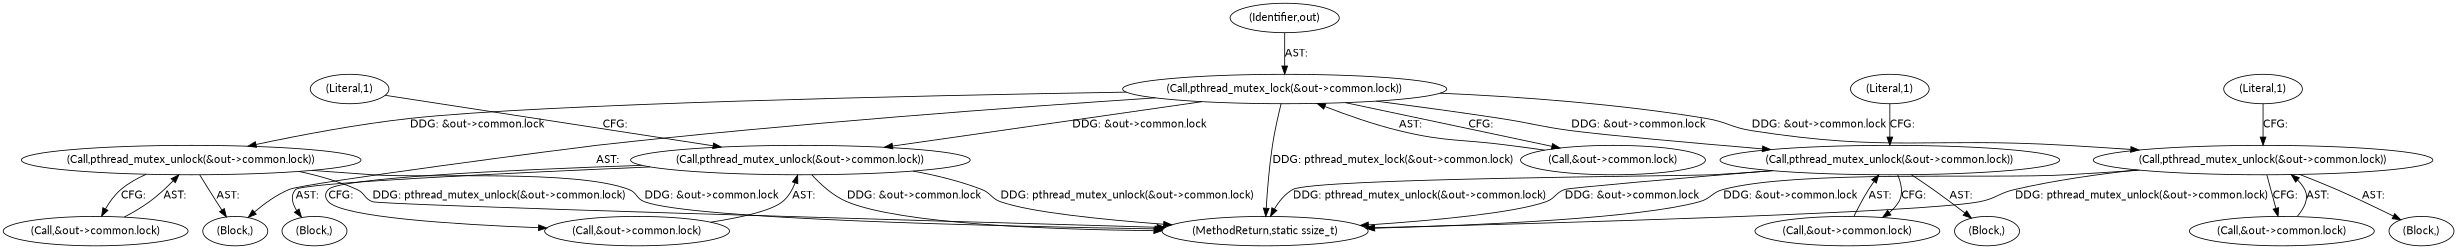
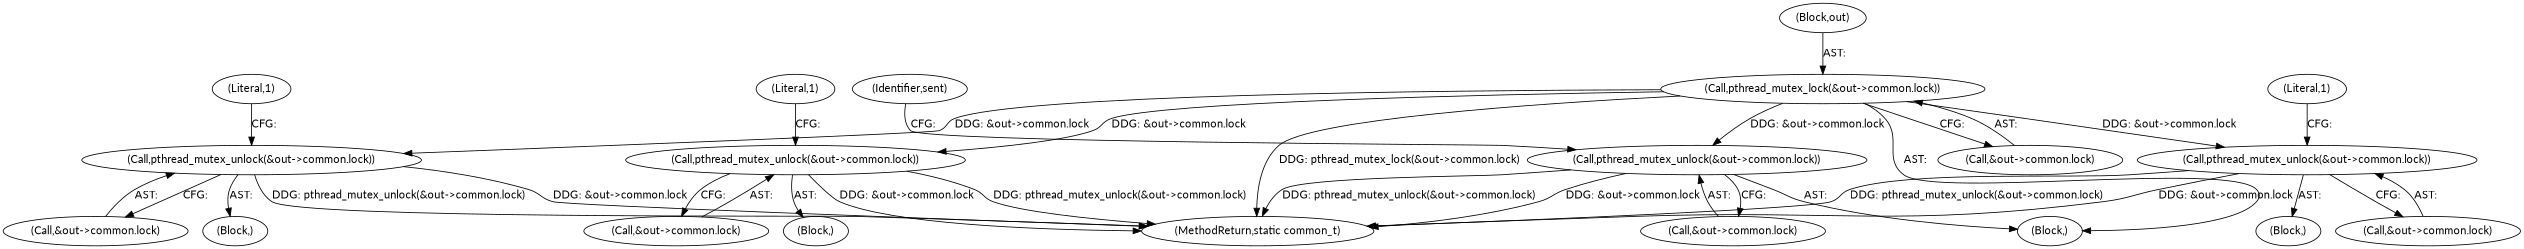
node "(Identifier,out)": label "(Identifier,out)" -> "(Block,out)"
node "(Identifier,sent)": added
node "(MethodReturn,static ssize_t)": label "(MethodReturn,static ssize_t)" -> "(MethodReturn,static common_t)"
